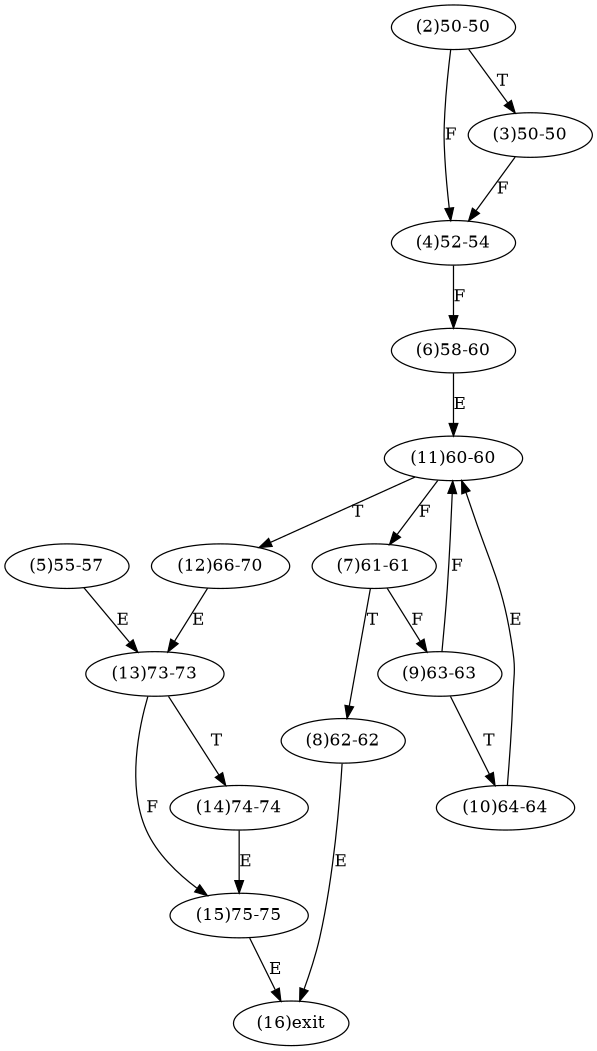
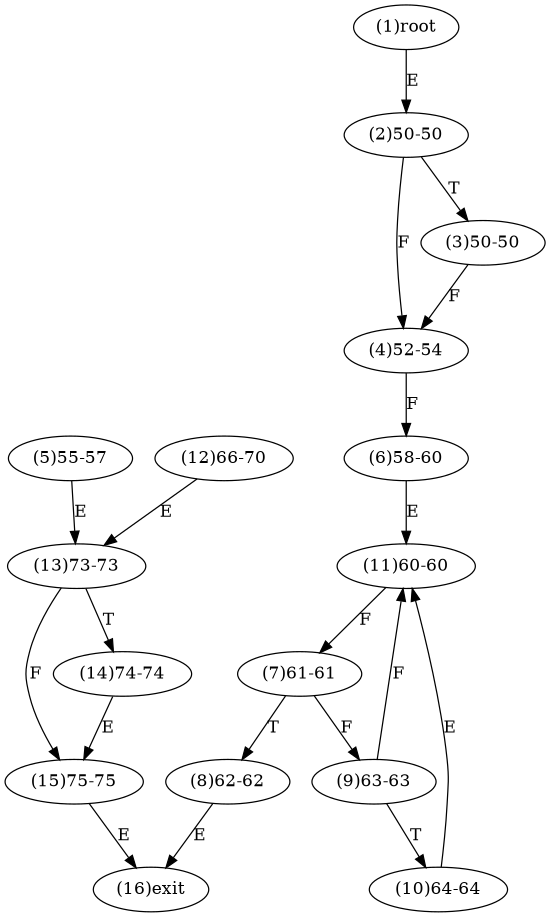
node "(1)root": added
edge "(11)60-60" -> "(12)66-70": removed, label "T"
